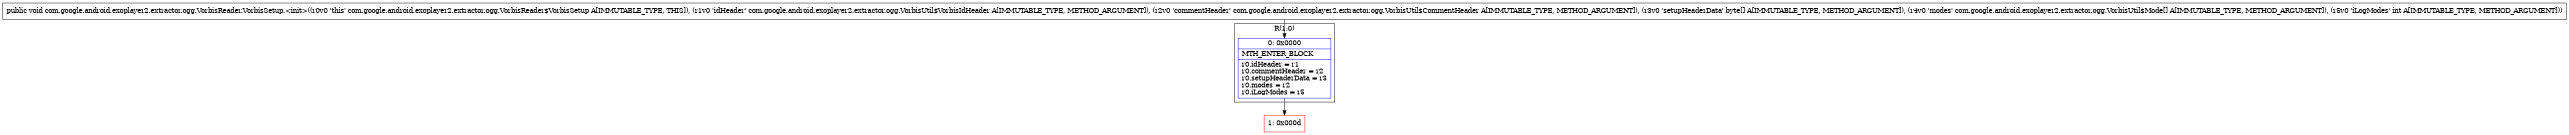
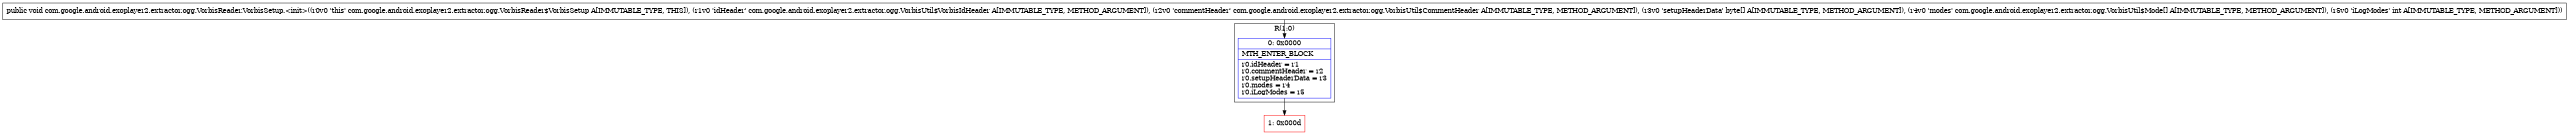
node "0: 0x0000": text "r0.modes = r2" -> "r0.modes = r4"
